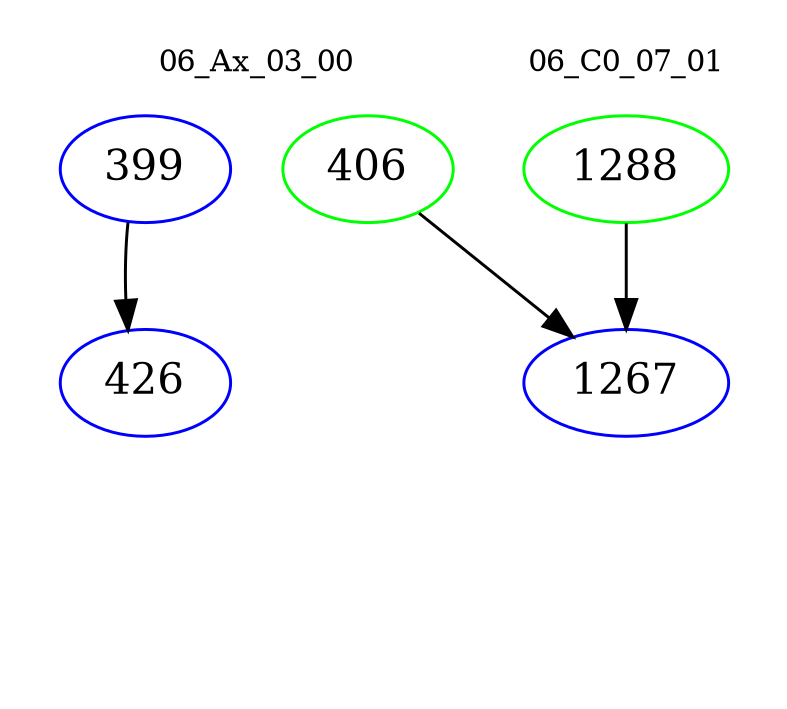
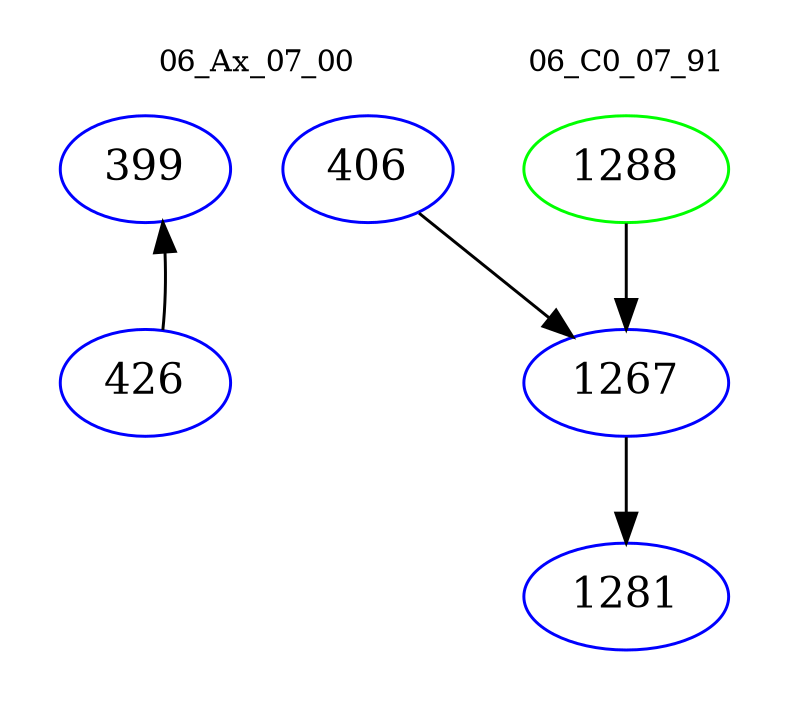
cluster "06_Ax_03_00": label "06_Ax_03_00" -> "06_Ax_07_00"
cluster "06_C0_07_01": label "06_C0_07_01" -> "06_C0_07_91"
node "406": color green -> blue
edge "399" -> "426": reversed
node "1281": added
